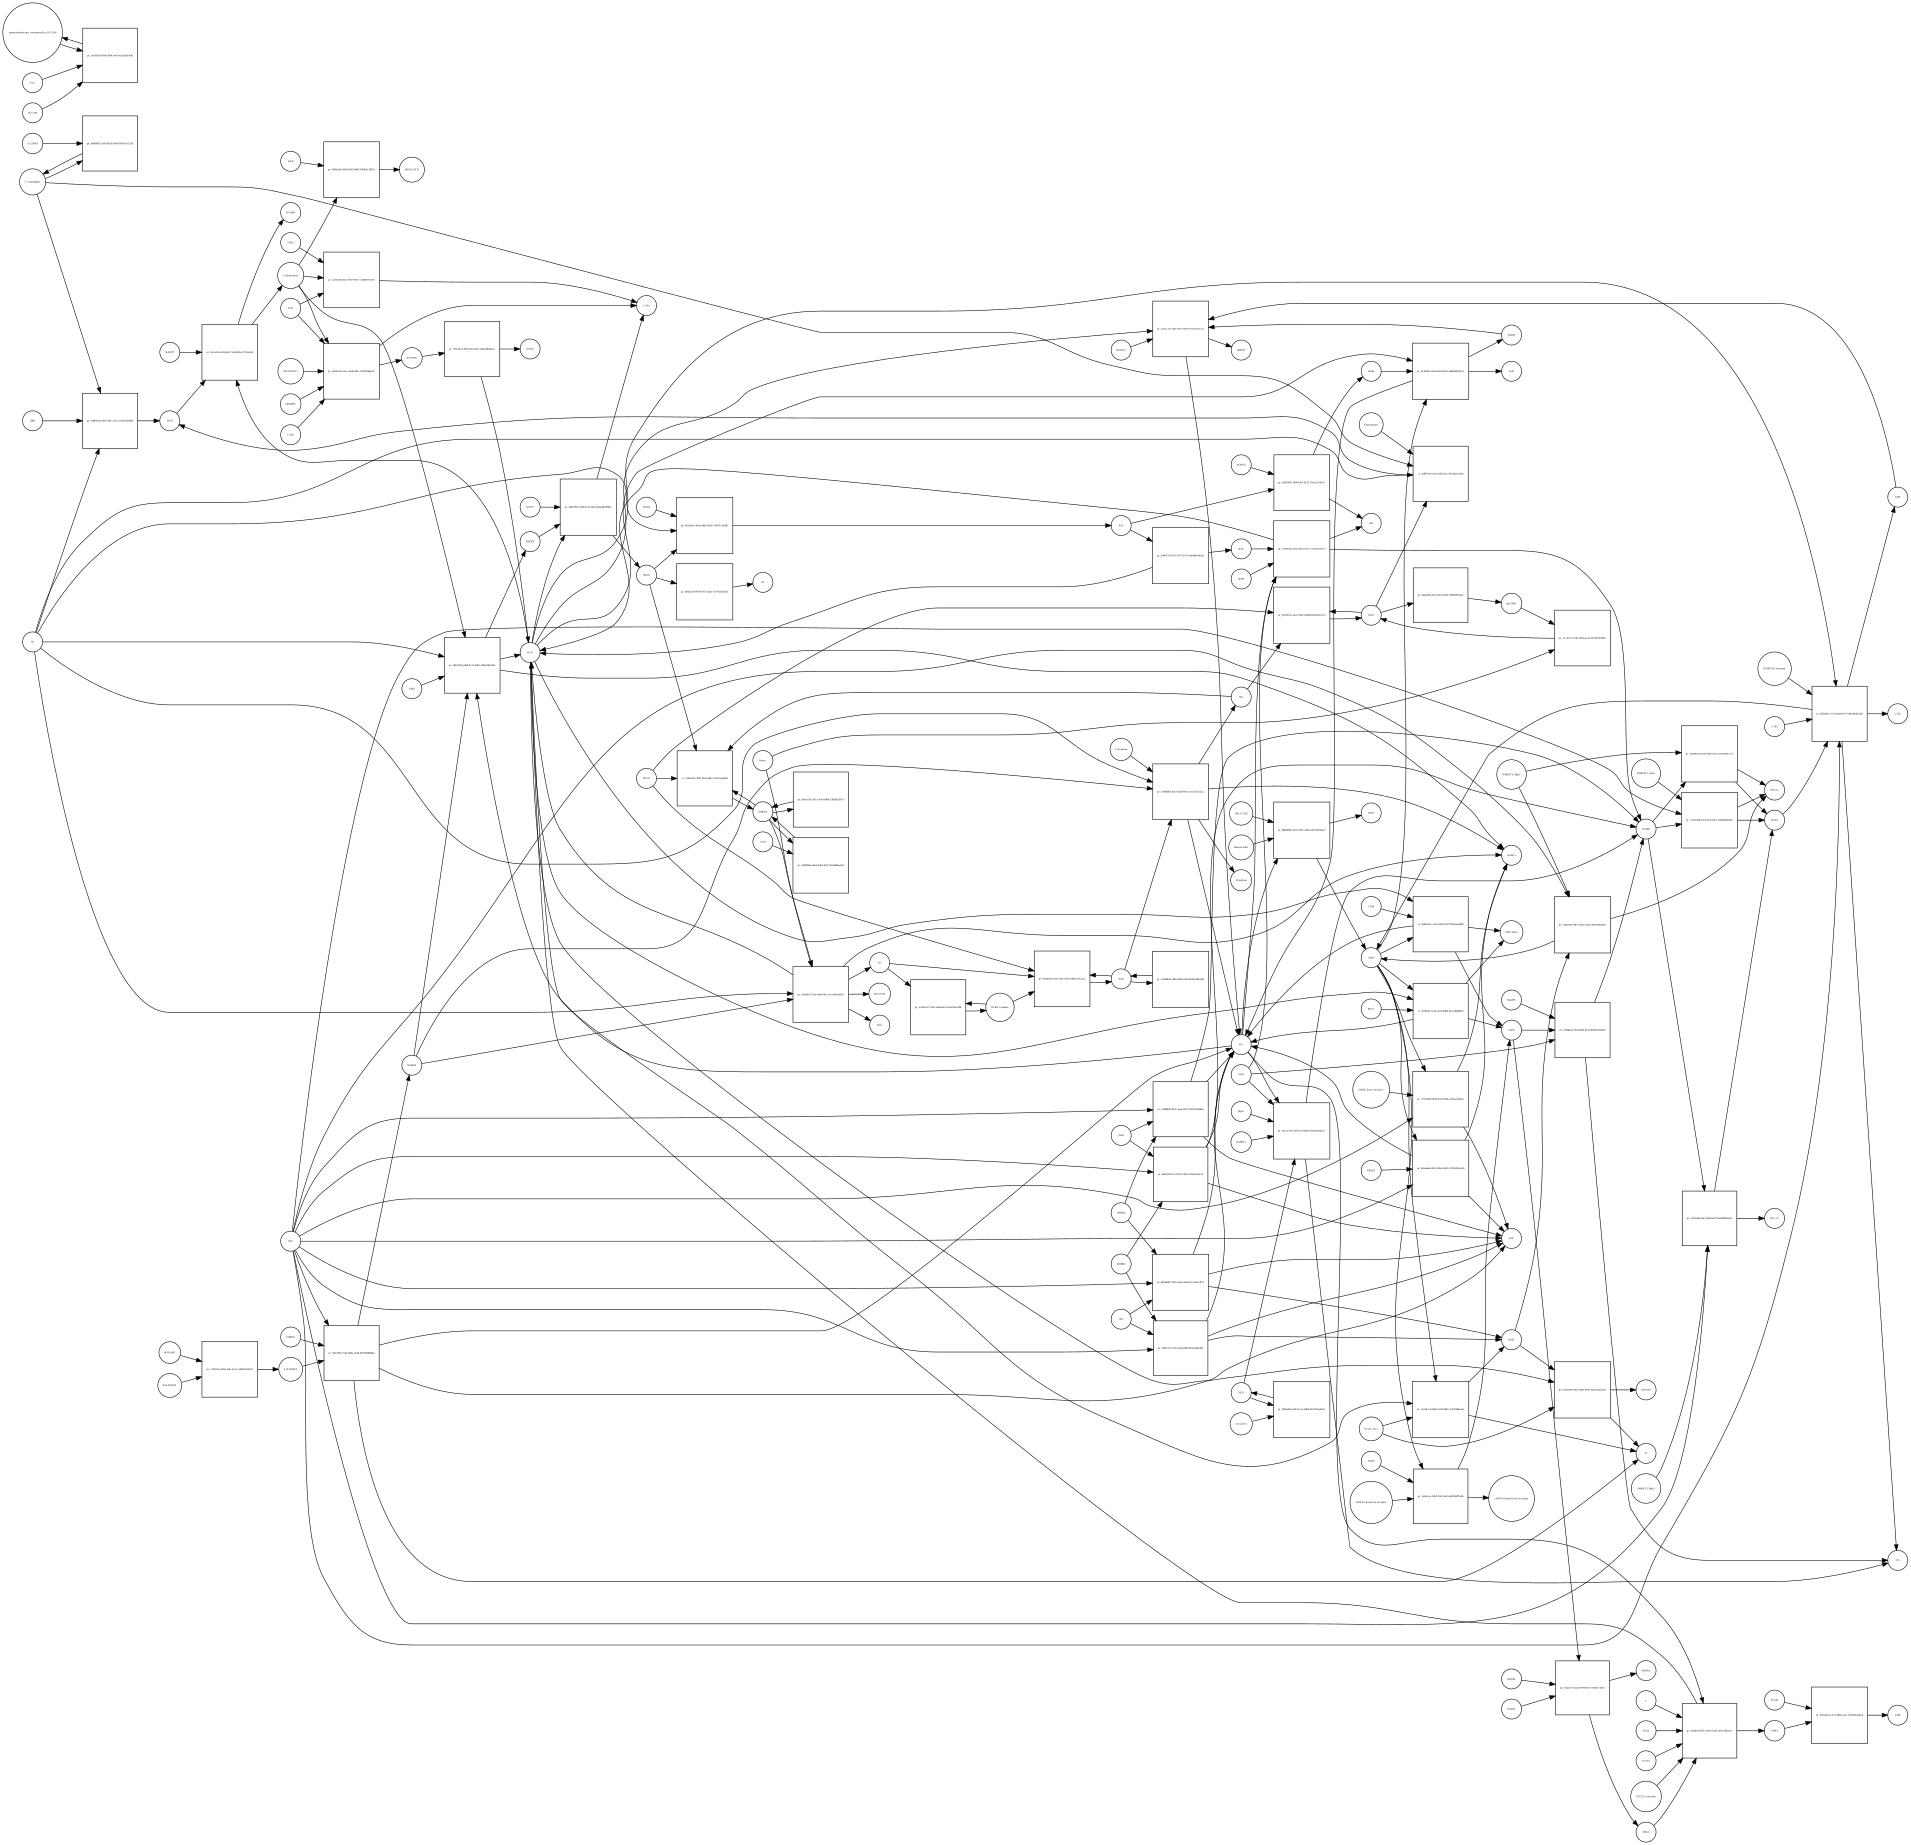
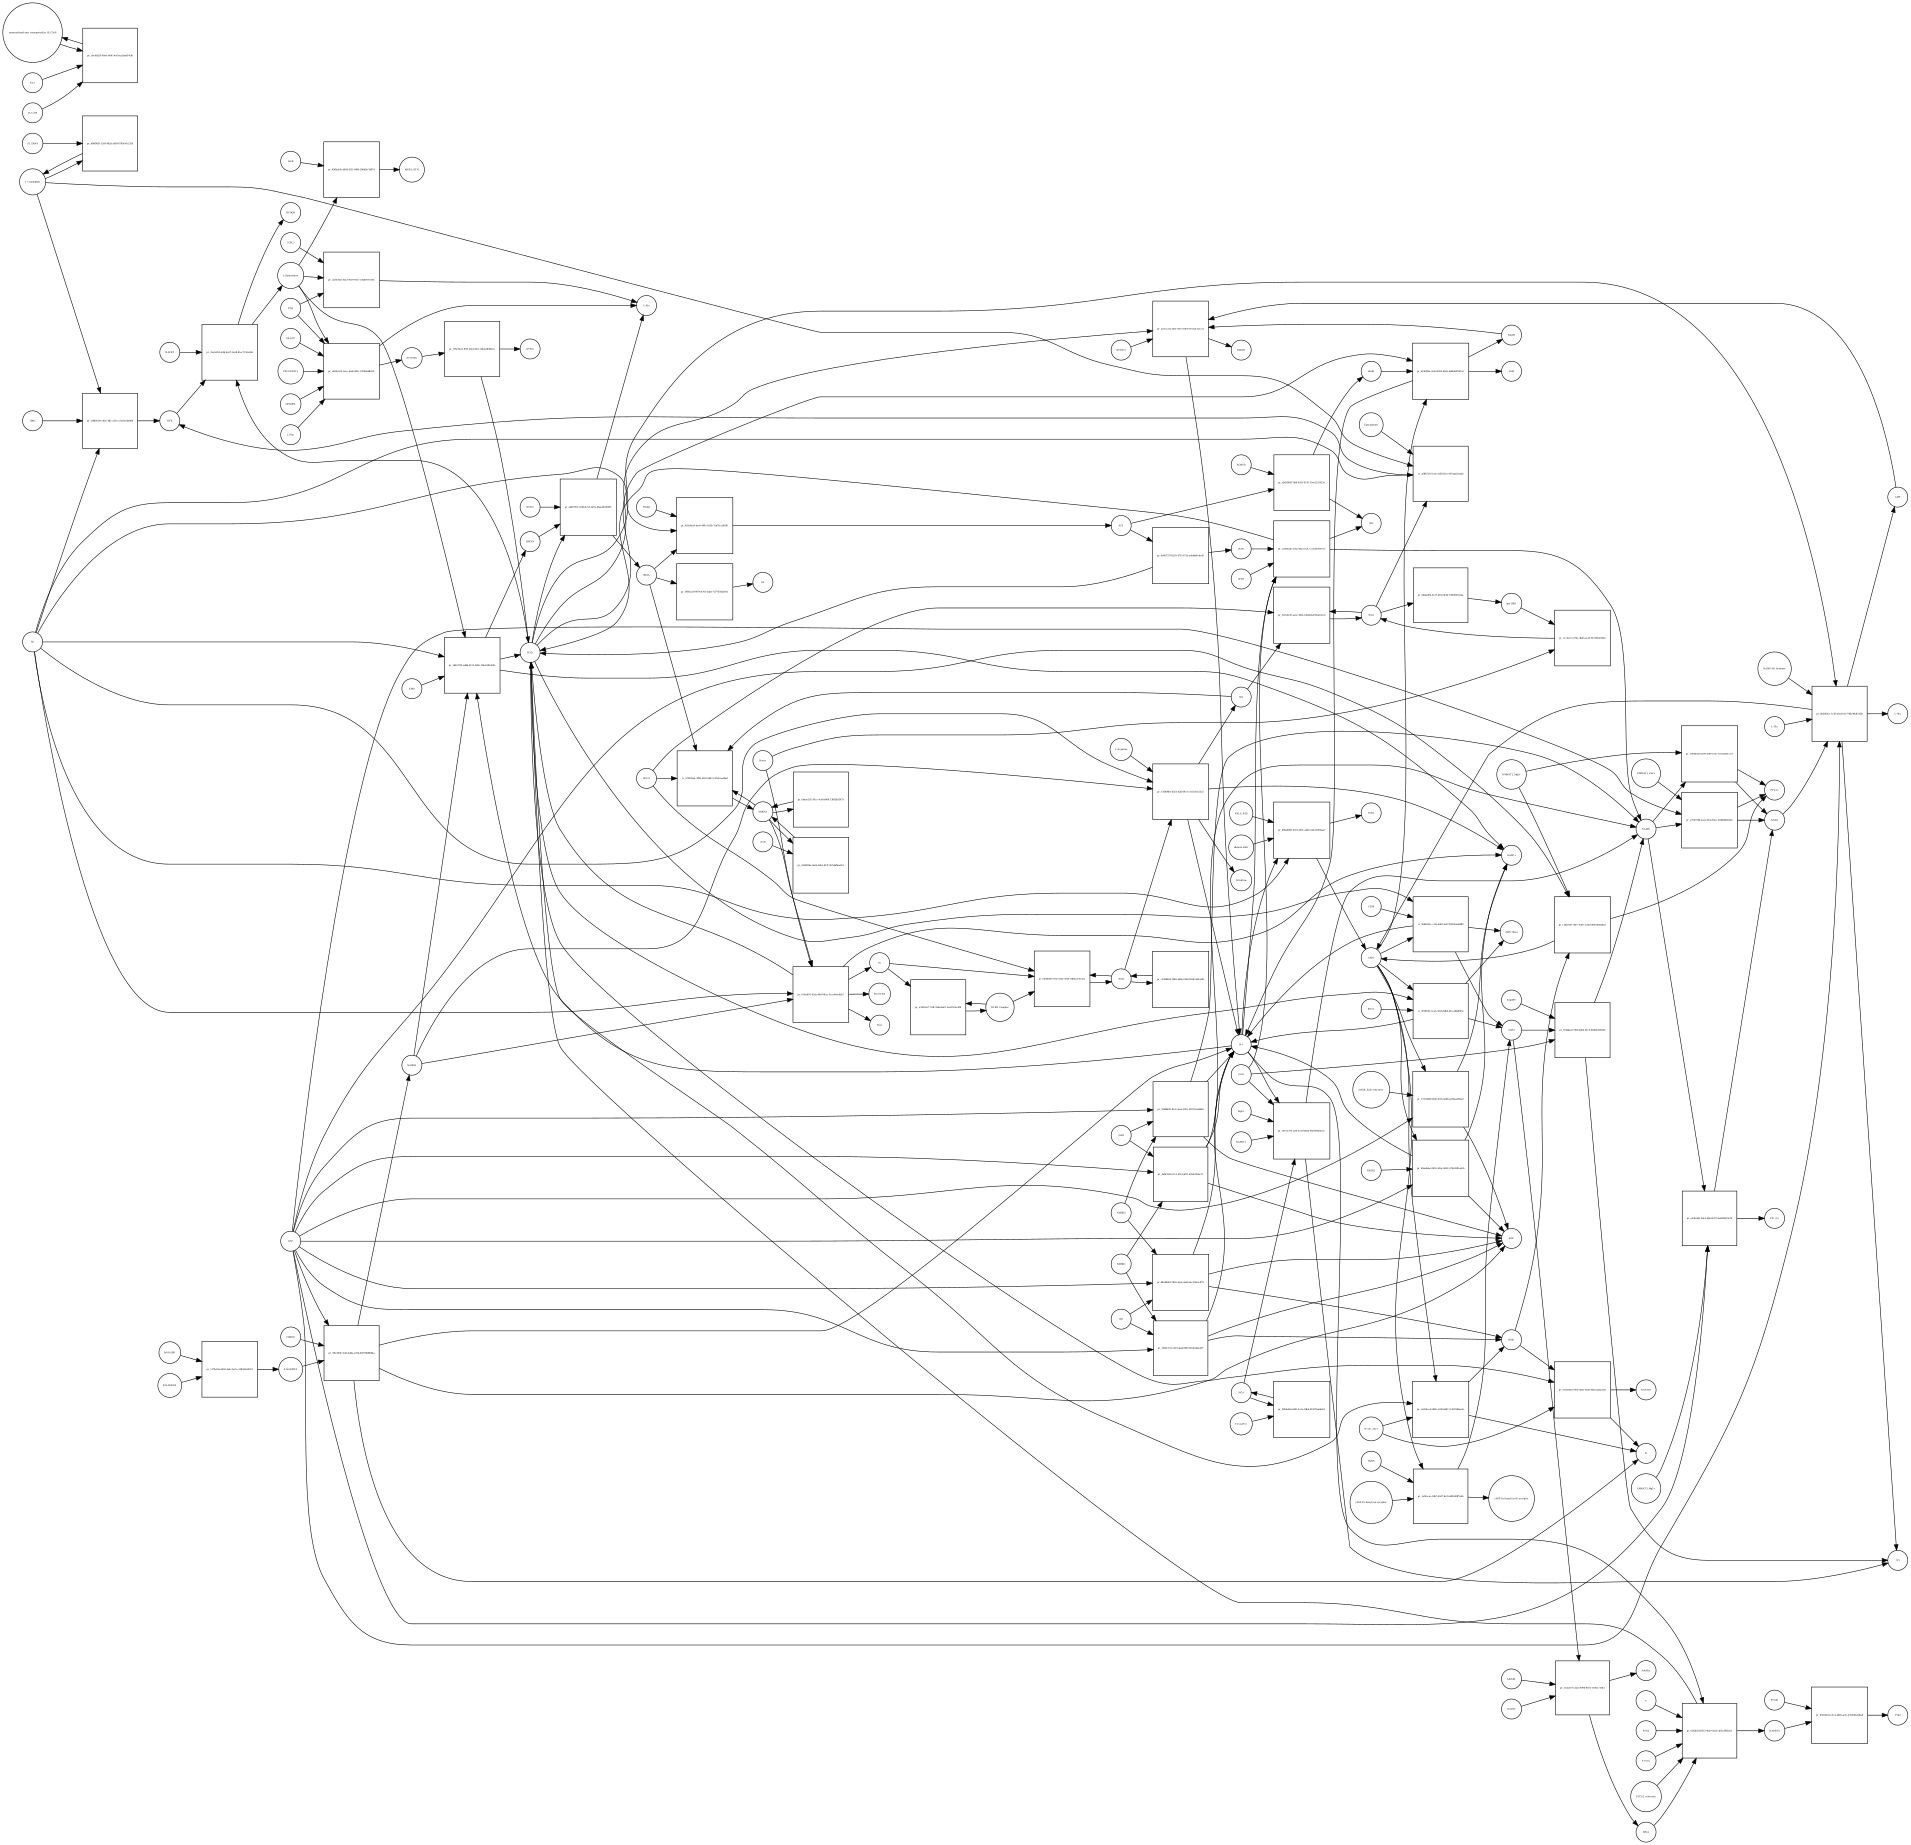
node "I3LACT": added
edge "O2" -> "pr_d8ba8899-5631-459c-ad82-545c26930aa7": added
node "PGH2": label "PGH2" -> "NADPH2"
